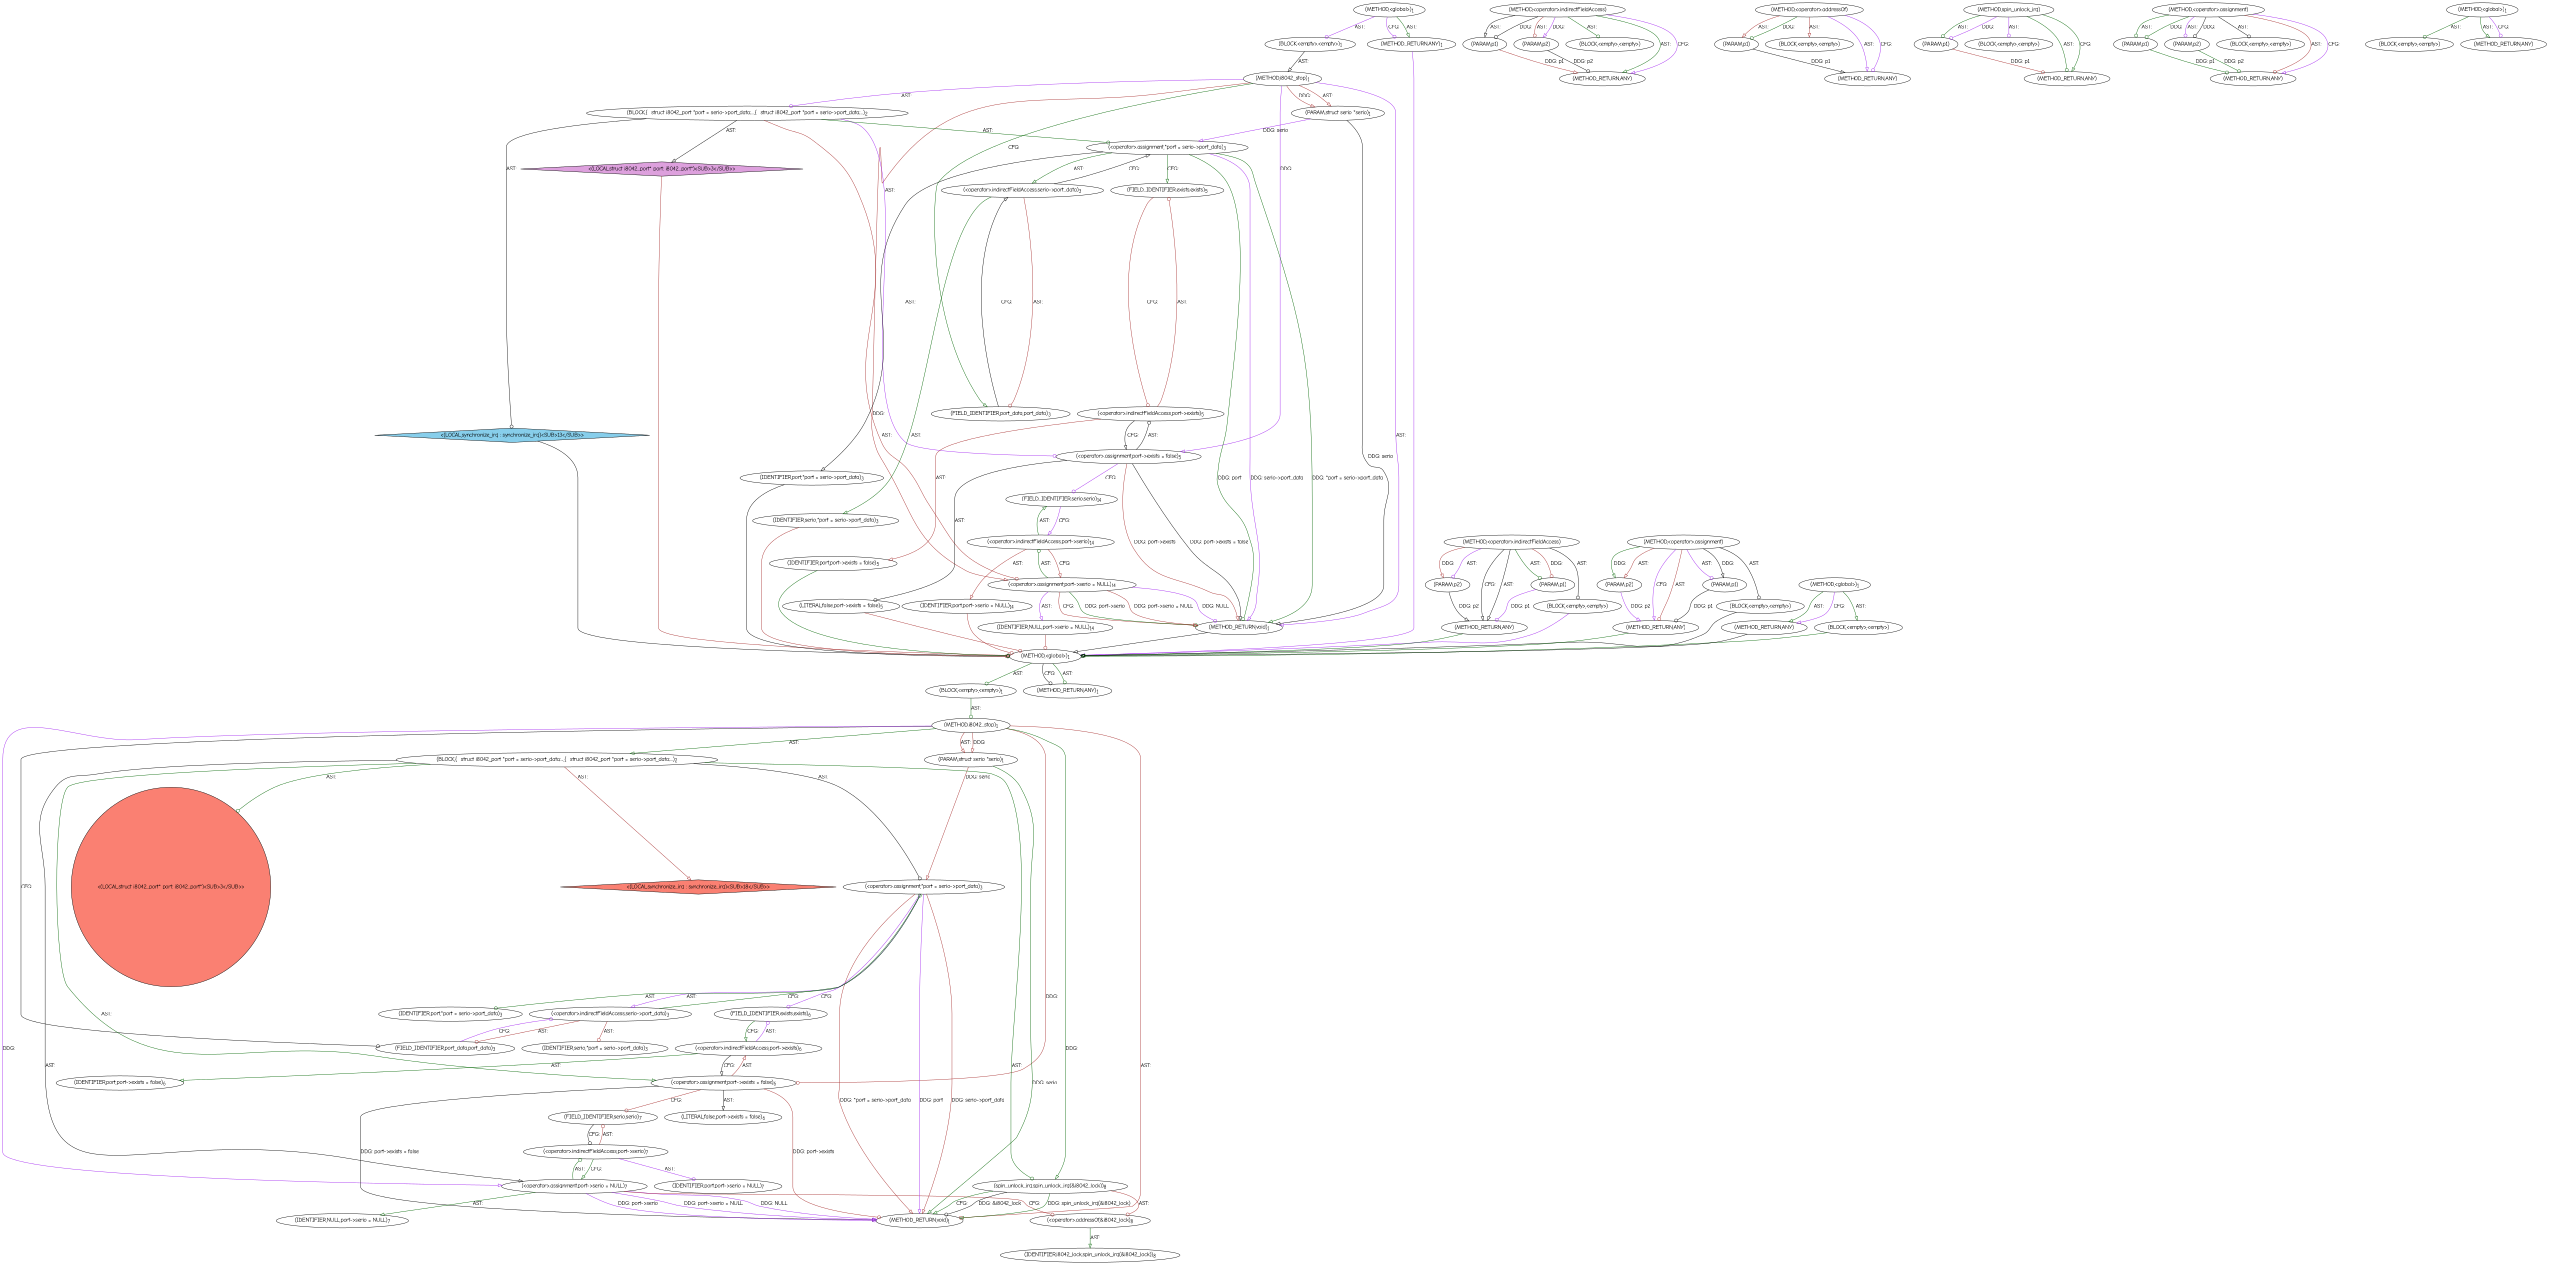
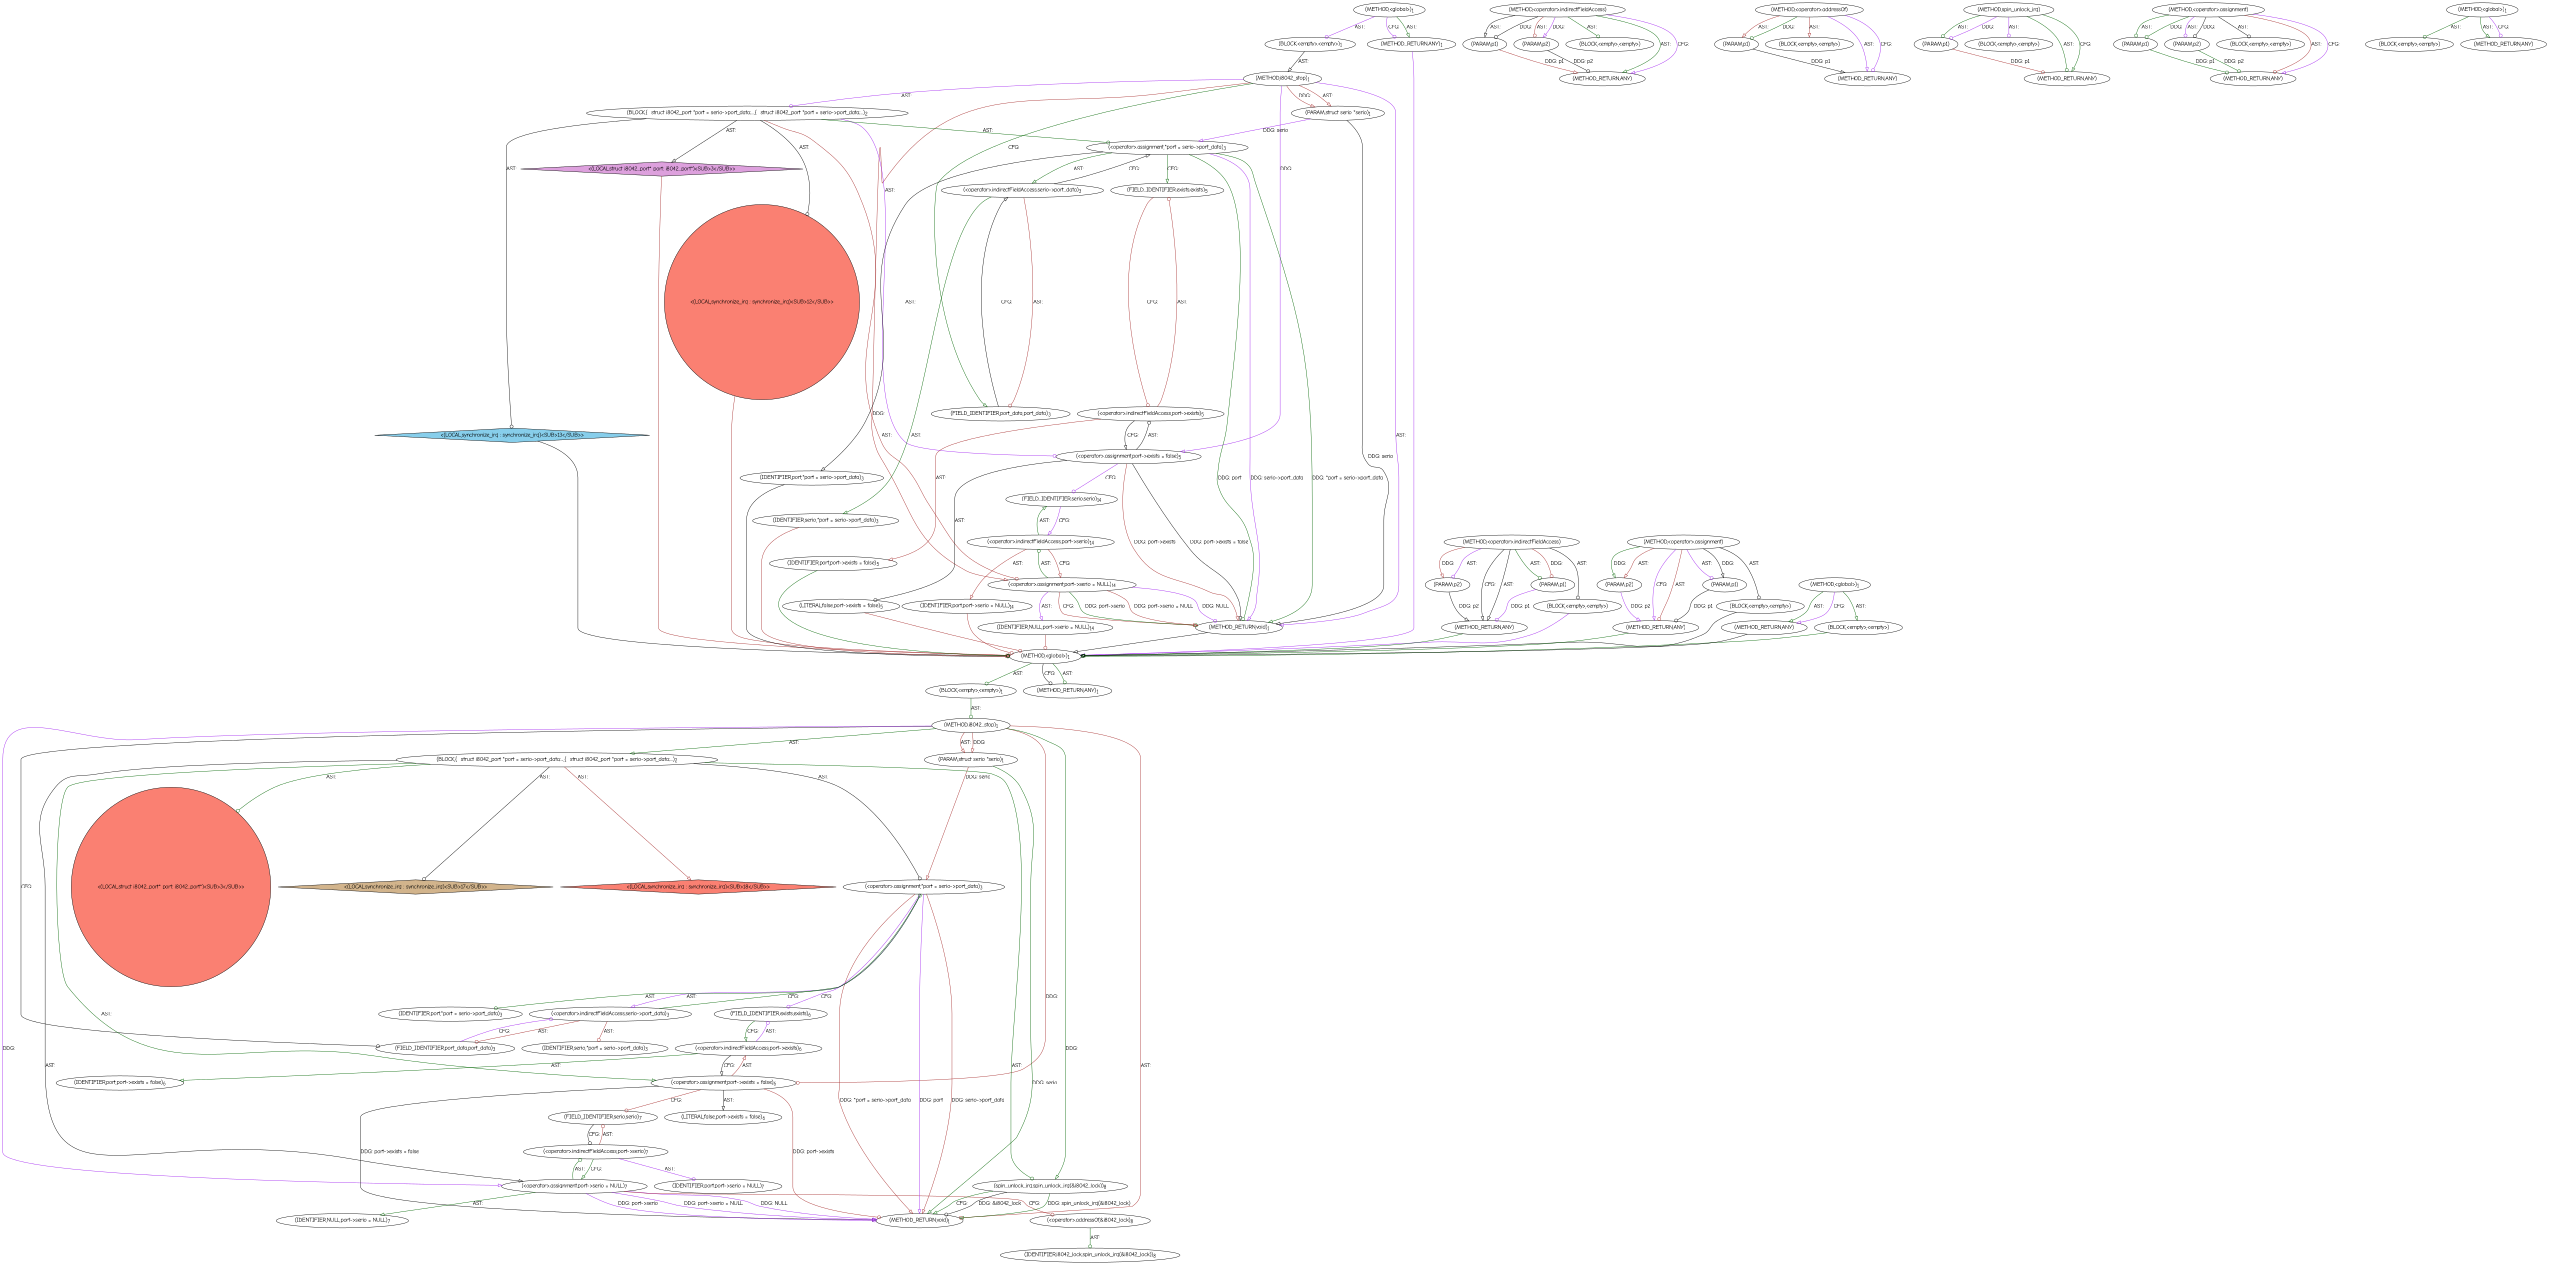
node "<(LOCAL,synchronize_irq : synchronize_irq)<SUB>12</SUB>>": added
node "<(LOCAL,synchronize_irq : synchronize_irq)<SUB>17</SUB>>": added
edge "(spin_unlock_irq,spin_unlock_irq(&i8042_lock))" -> "(<operator>.addressOf,&i8042_lock)": removed, label "AST:"
edge "(<operator>.addressOf,&i8042_lock)" -> "(IDENTIFIER,i8042_lock,spin_unlock_irq(&i8042_lock))": arrowhead onormal -> odot
